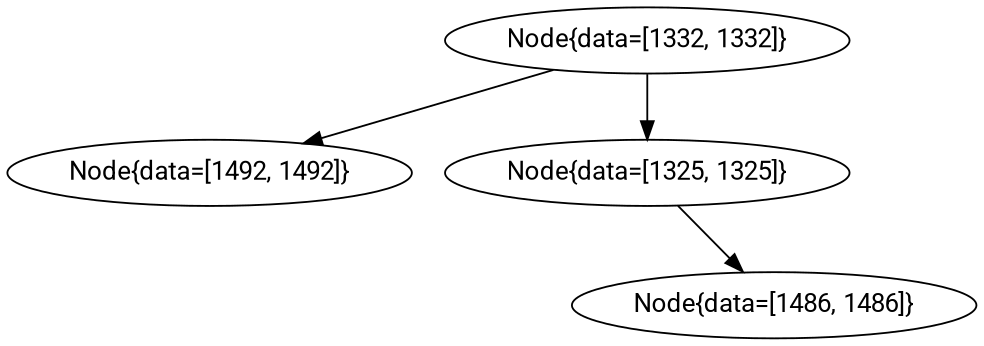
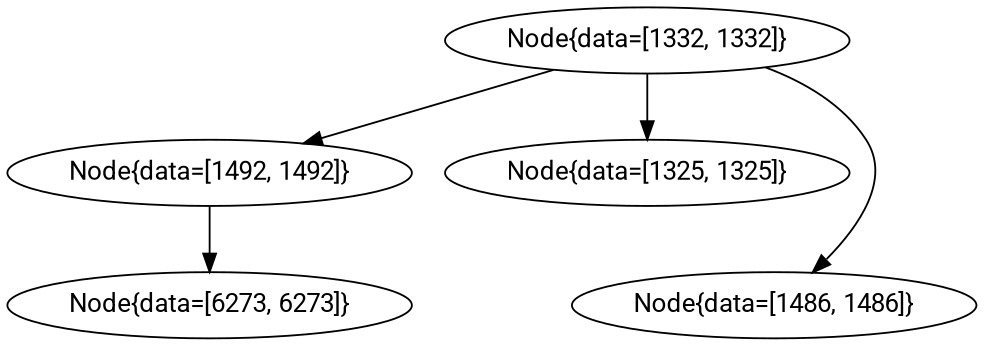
edge "Node{data=[1325, 1325]}" -> "Node{data=[1486, 1486]}": now "Node{data=[1332, 1332]}" -> "Node{data=[1486, 1486]}"
node "Node{data=[6273, 6273]}": added
